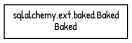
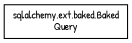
node "sqlalchemy.ext.baked.Baked Baked": label "sqlalchemy.ext.baked.Baked Baked" -> "sqlalchemy.ext.baked.Baked Query"
